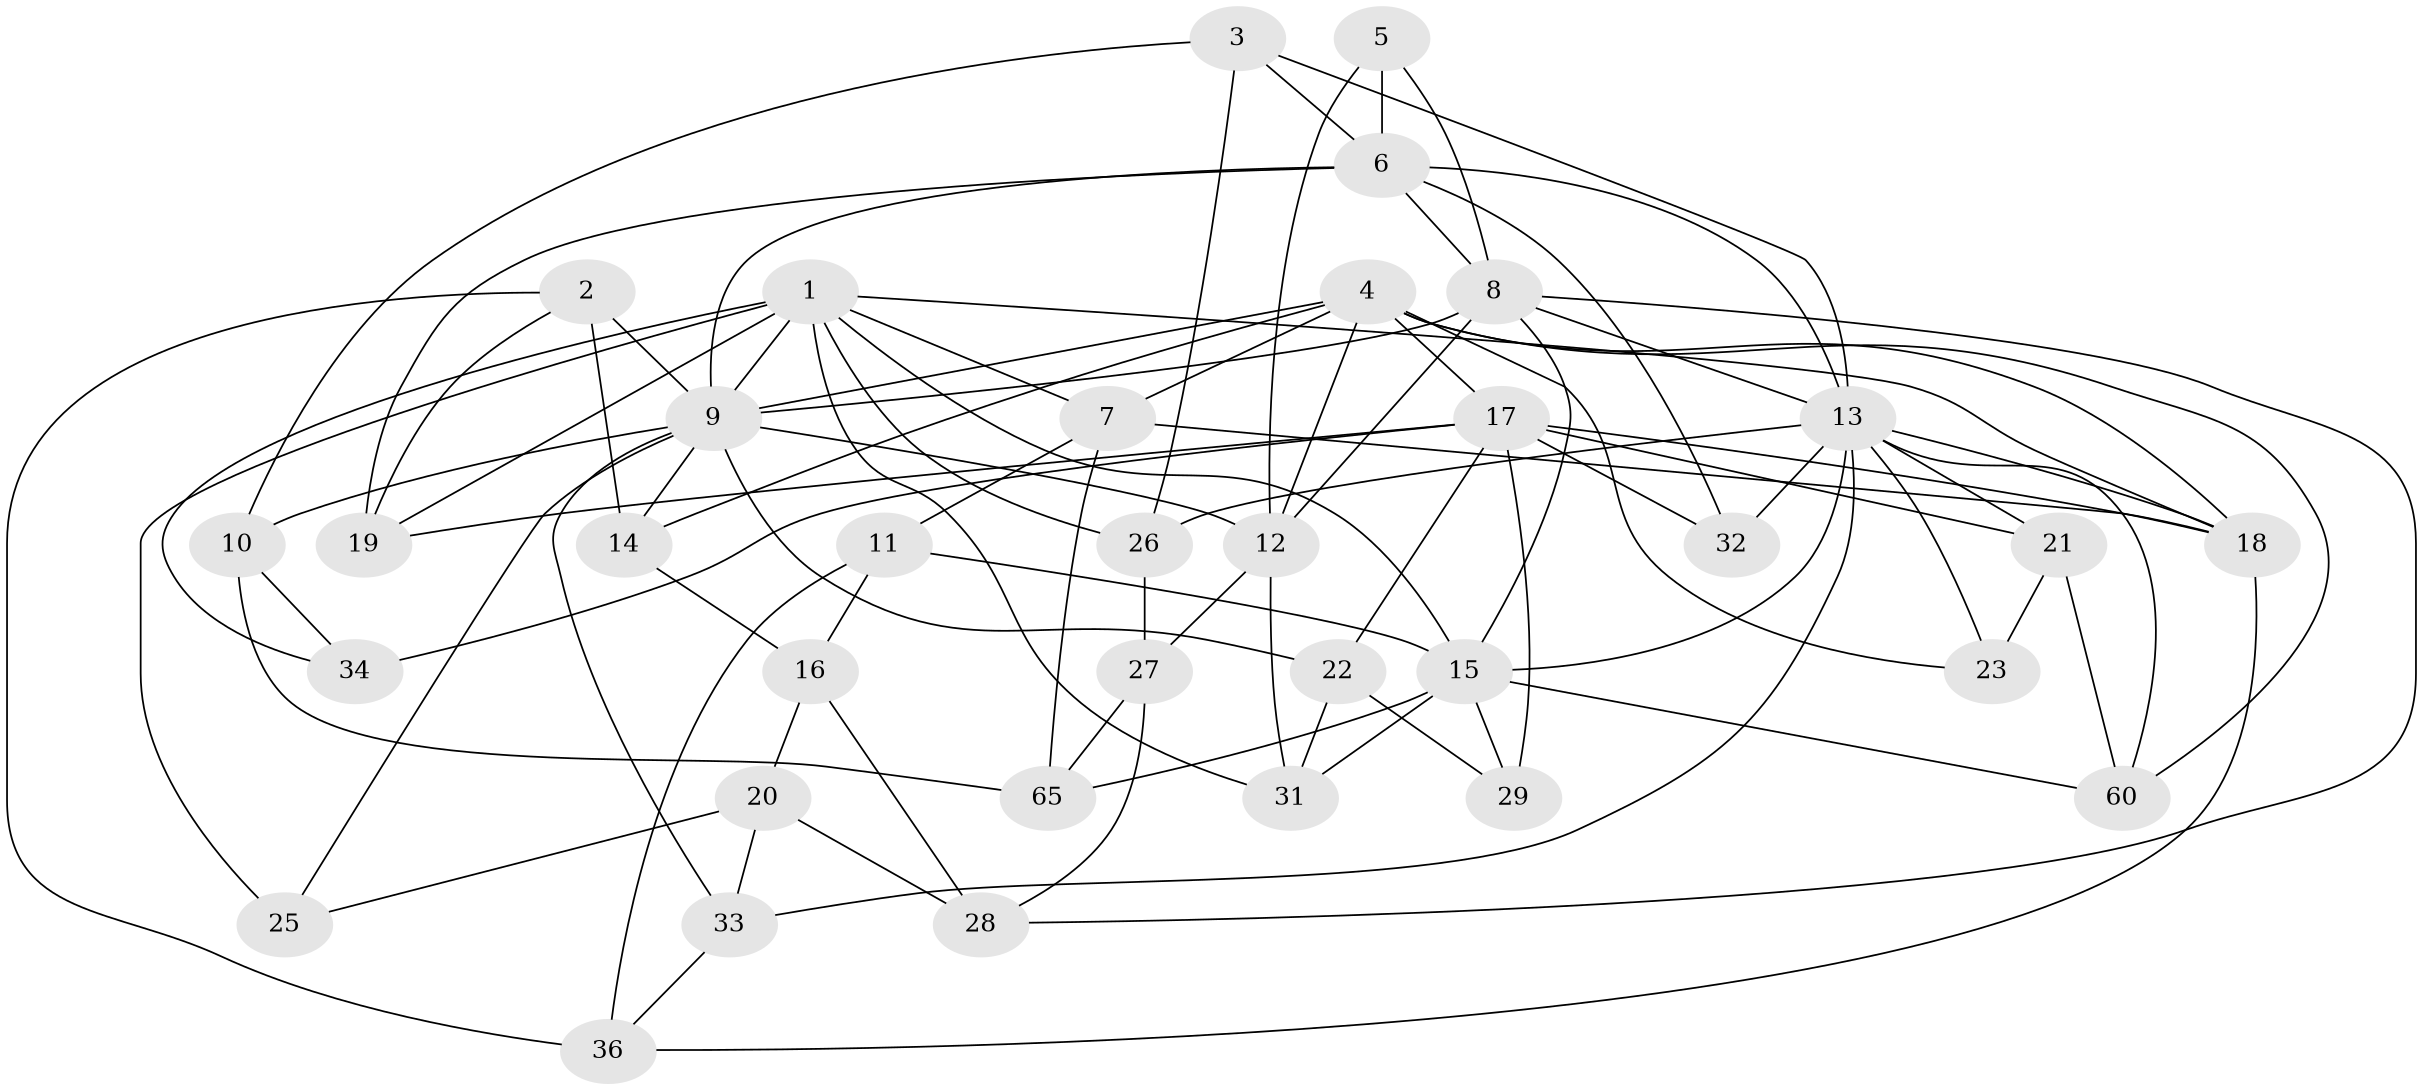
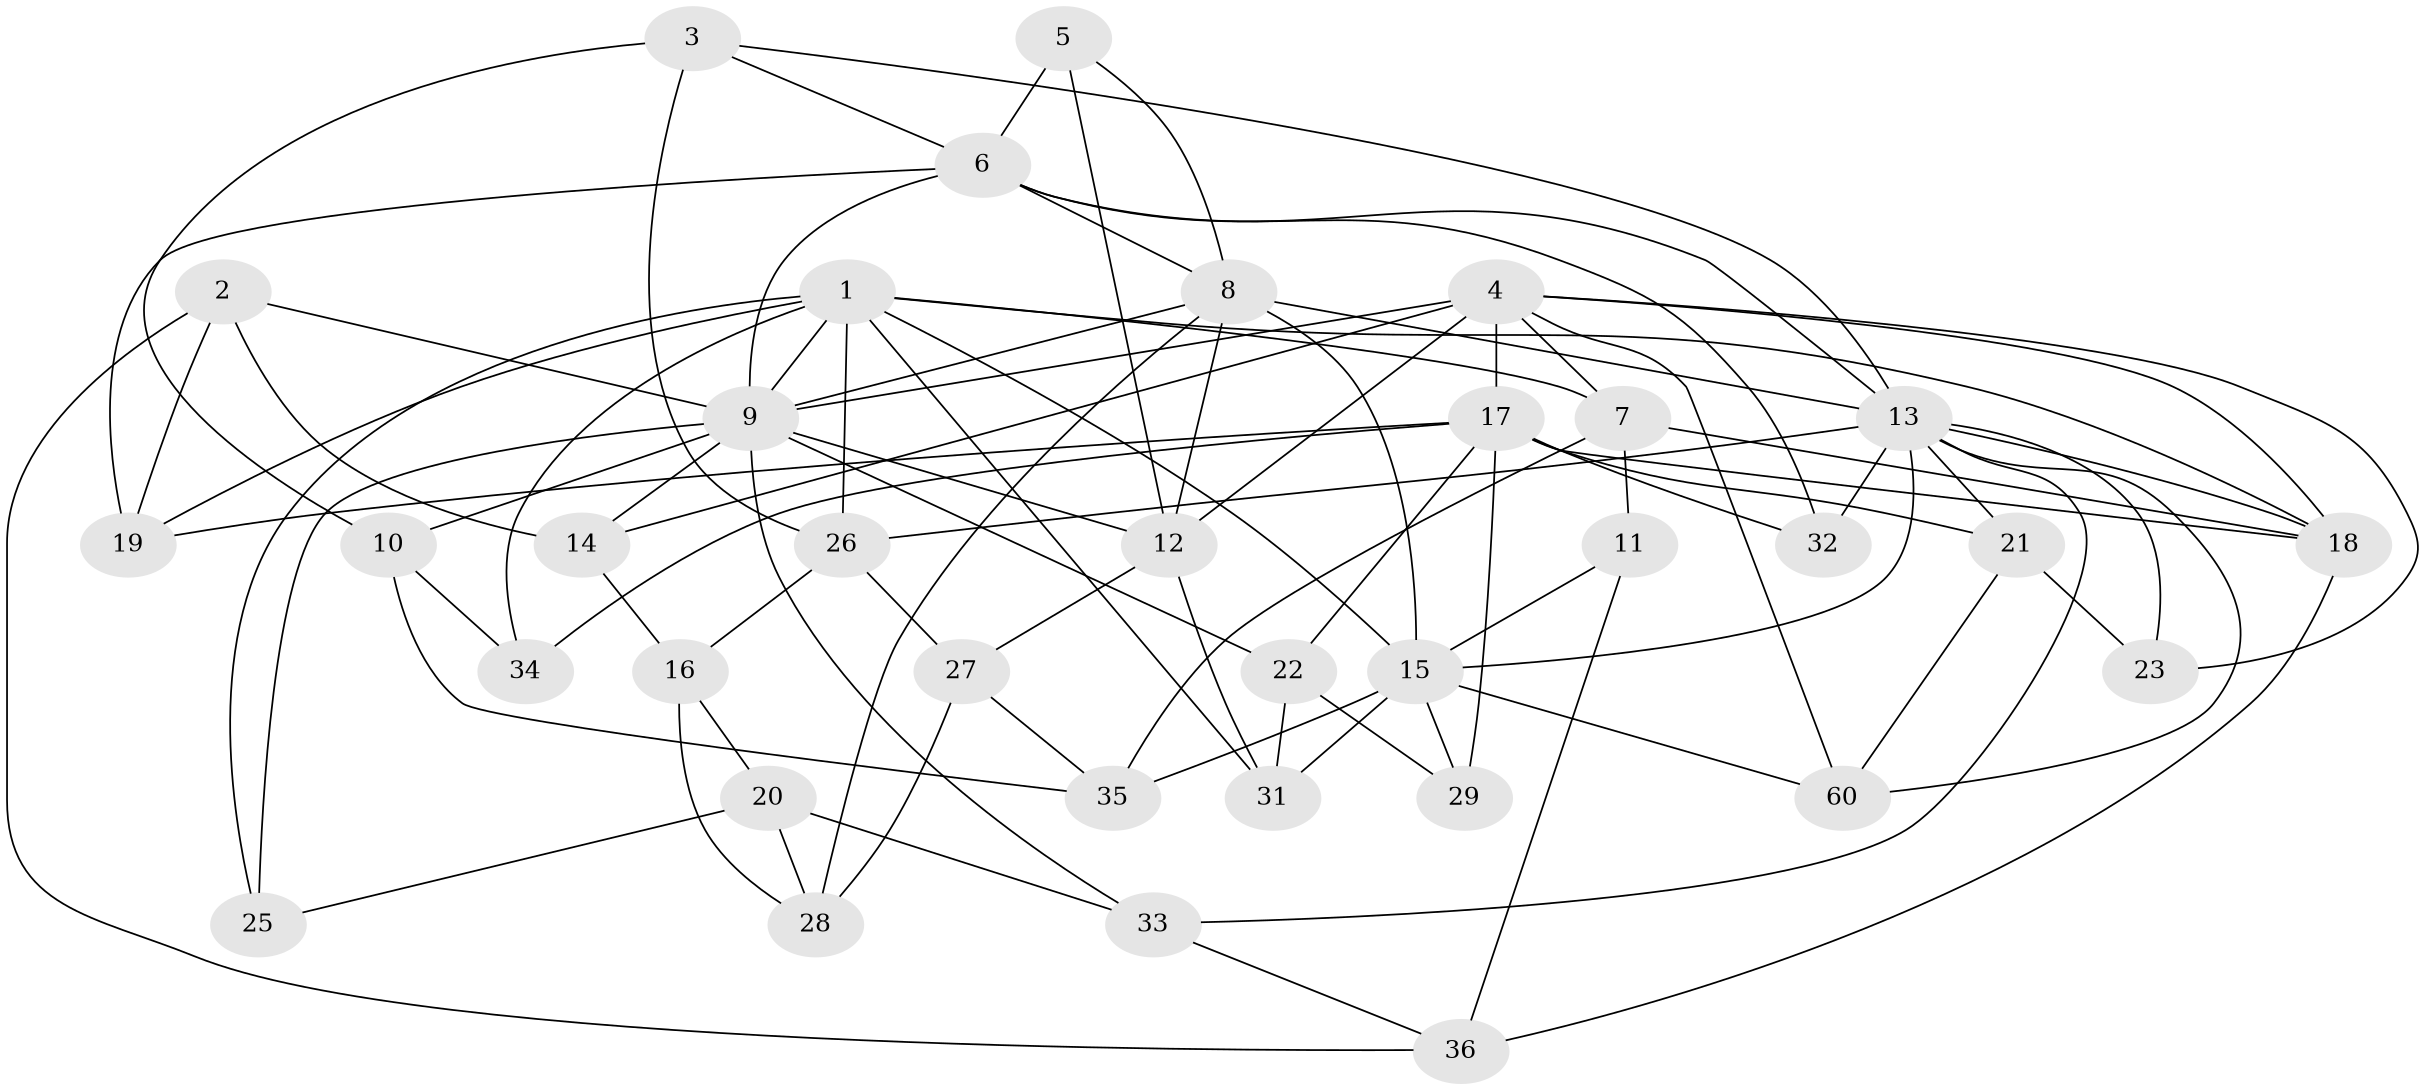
edge "11" -- "16": now "26" -- "16"
node "65": label "65" -> "35"
